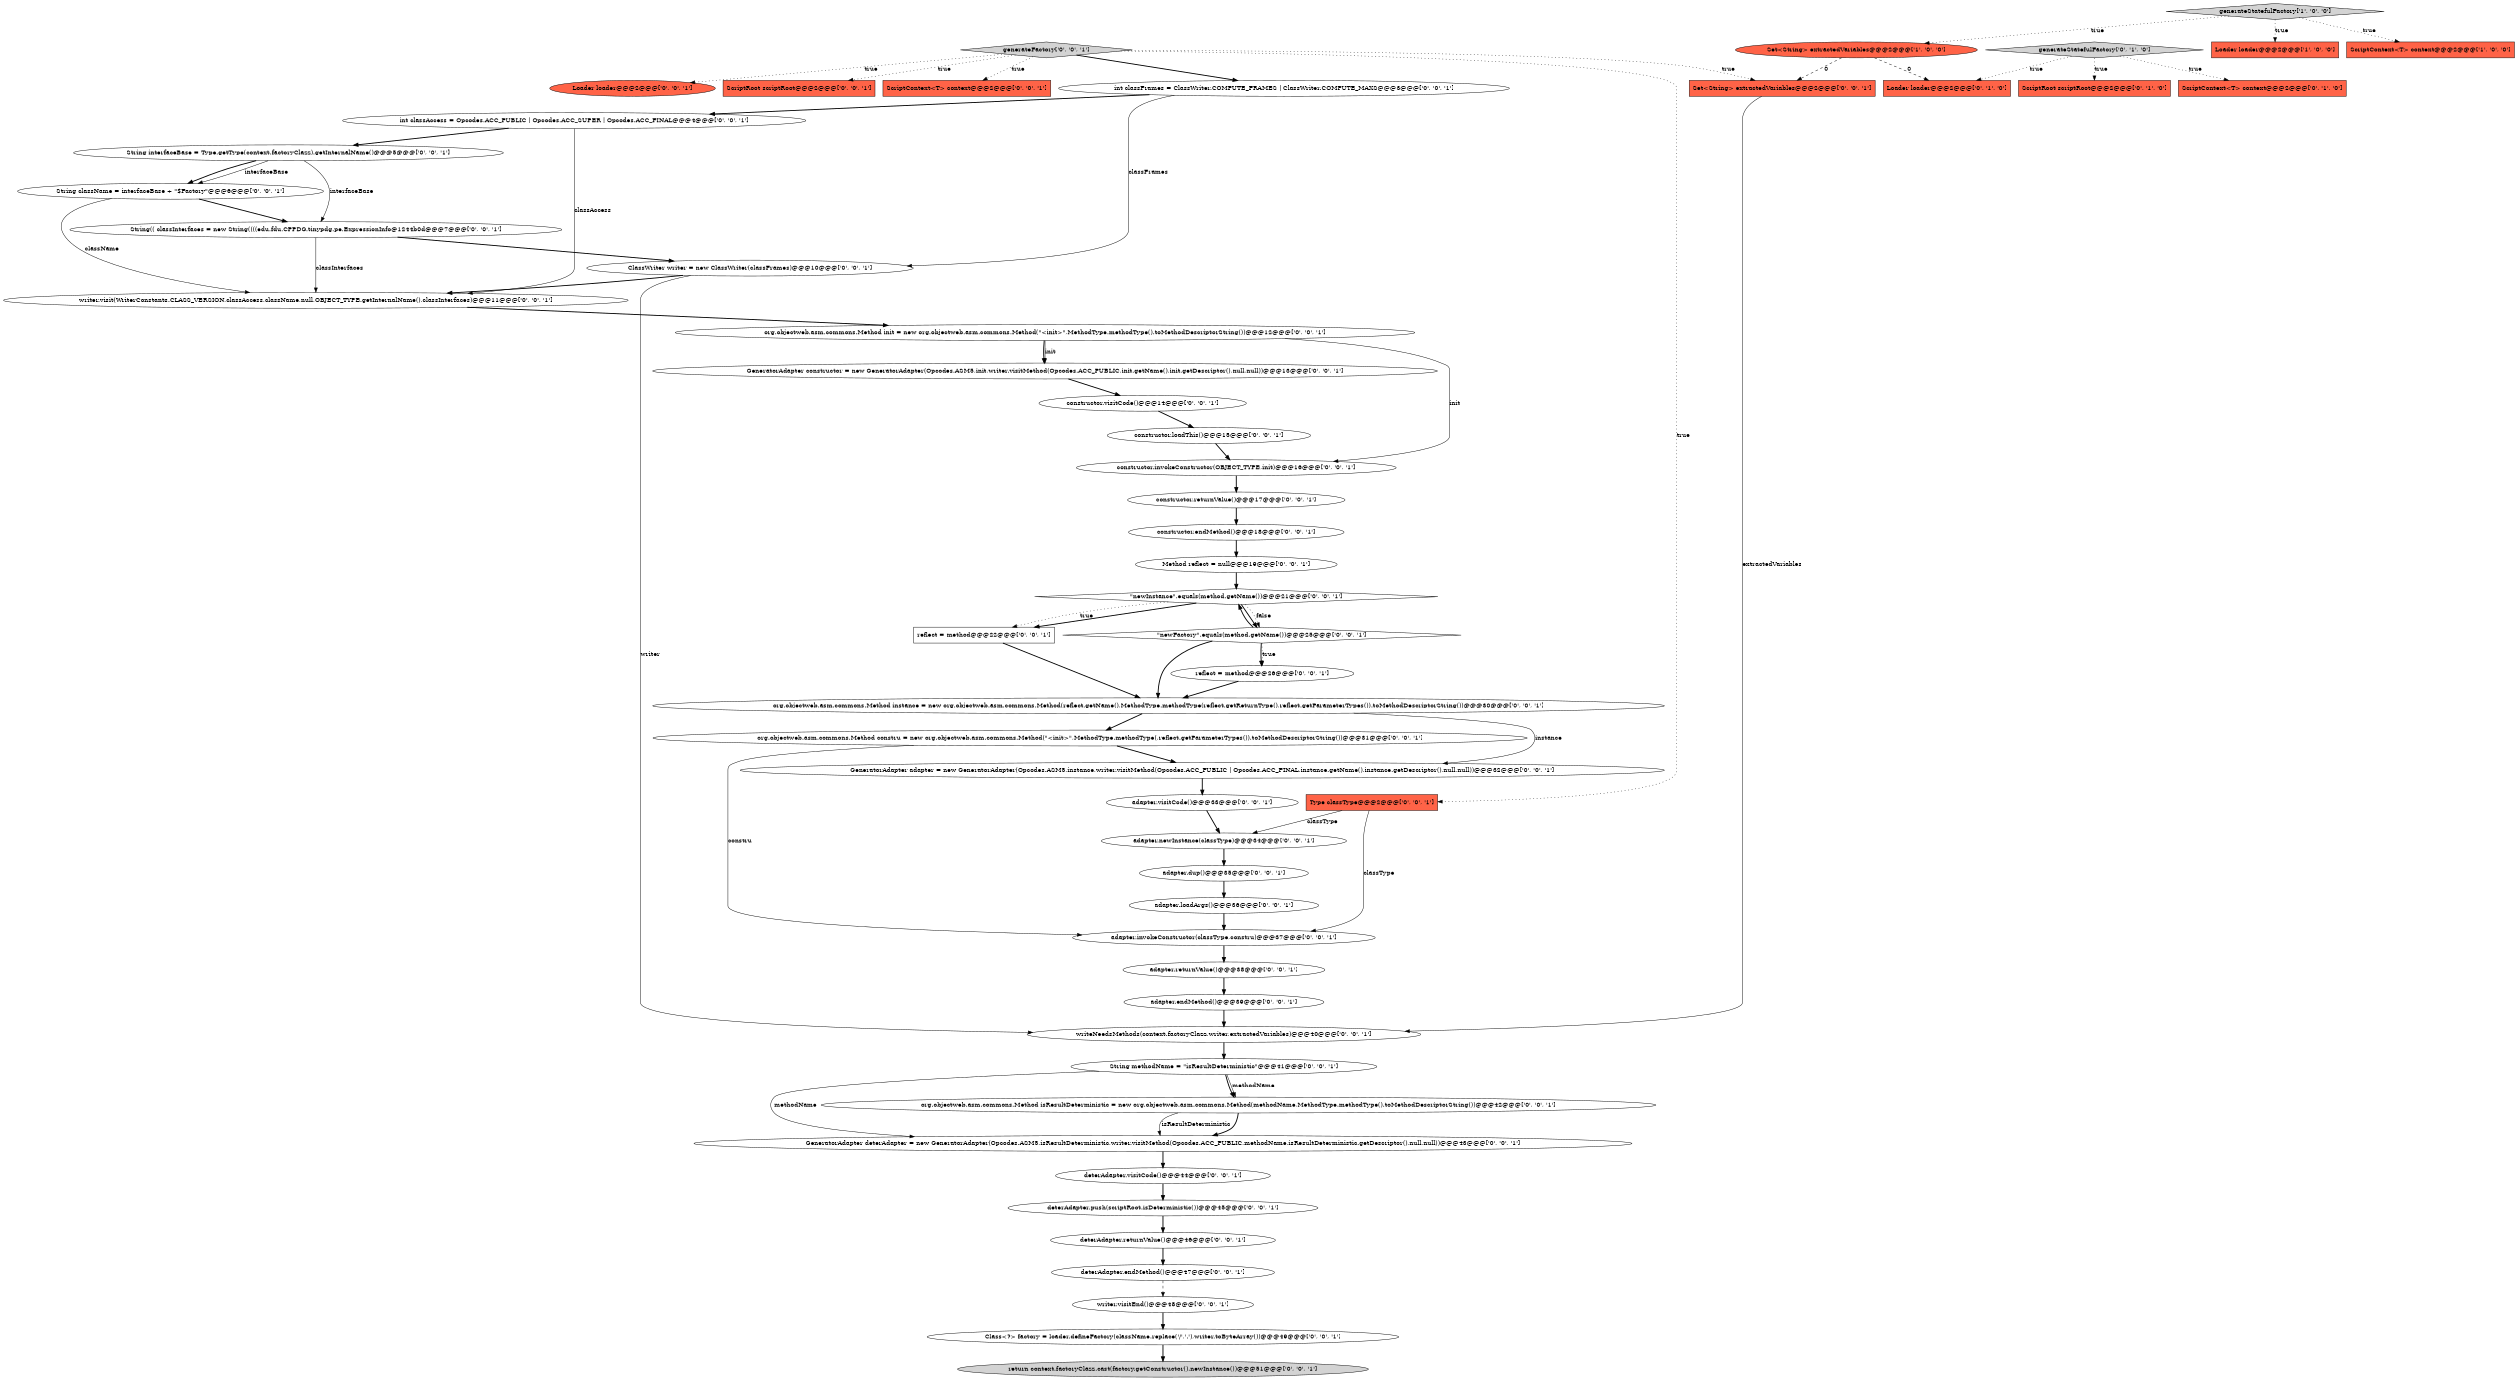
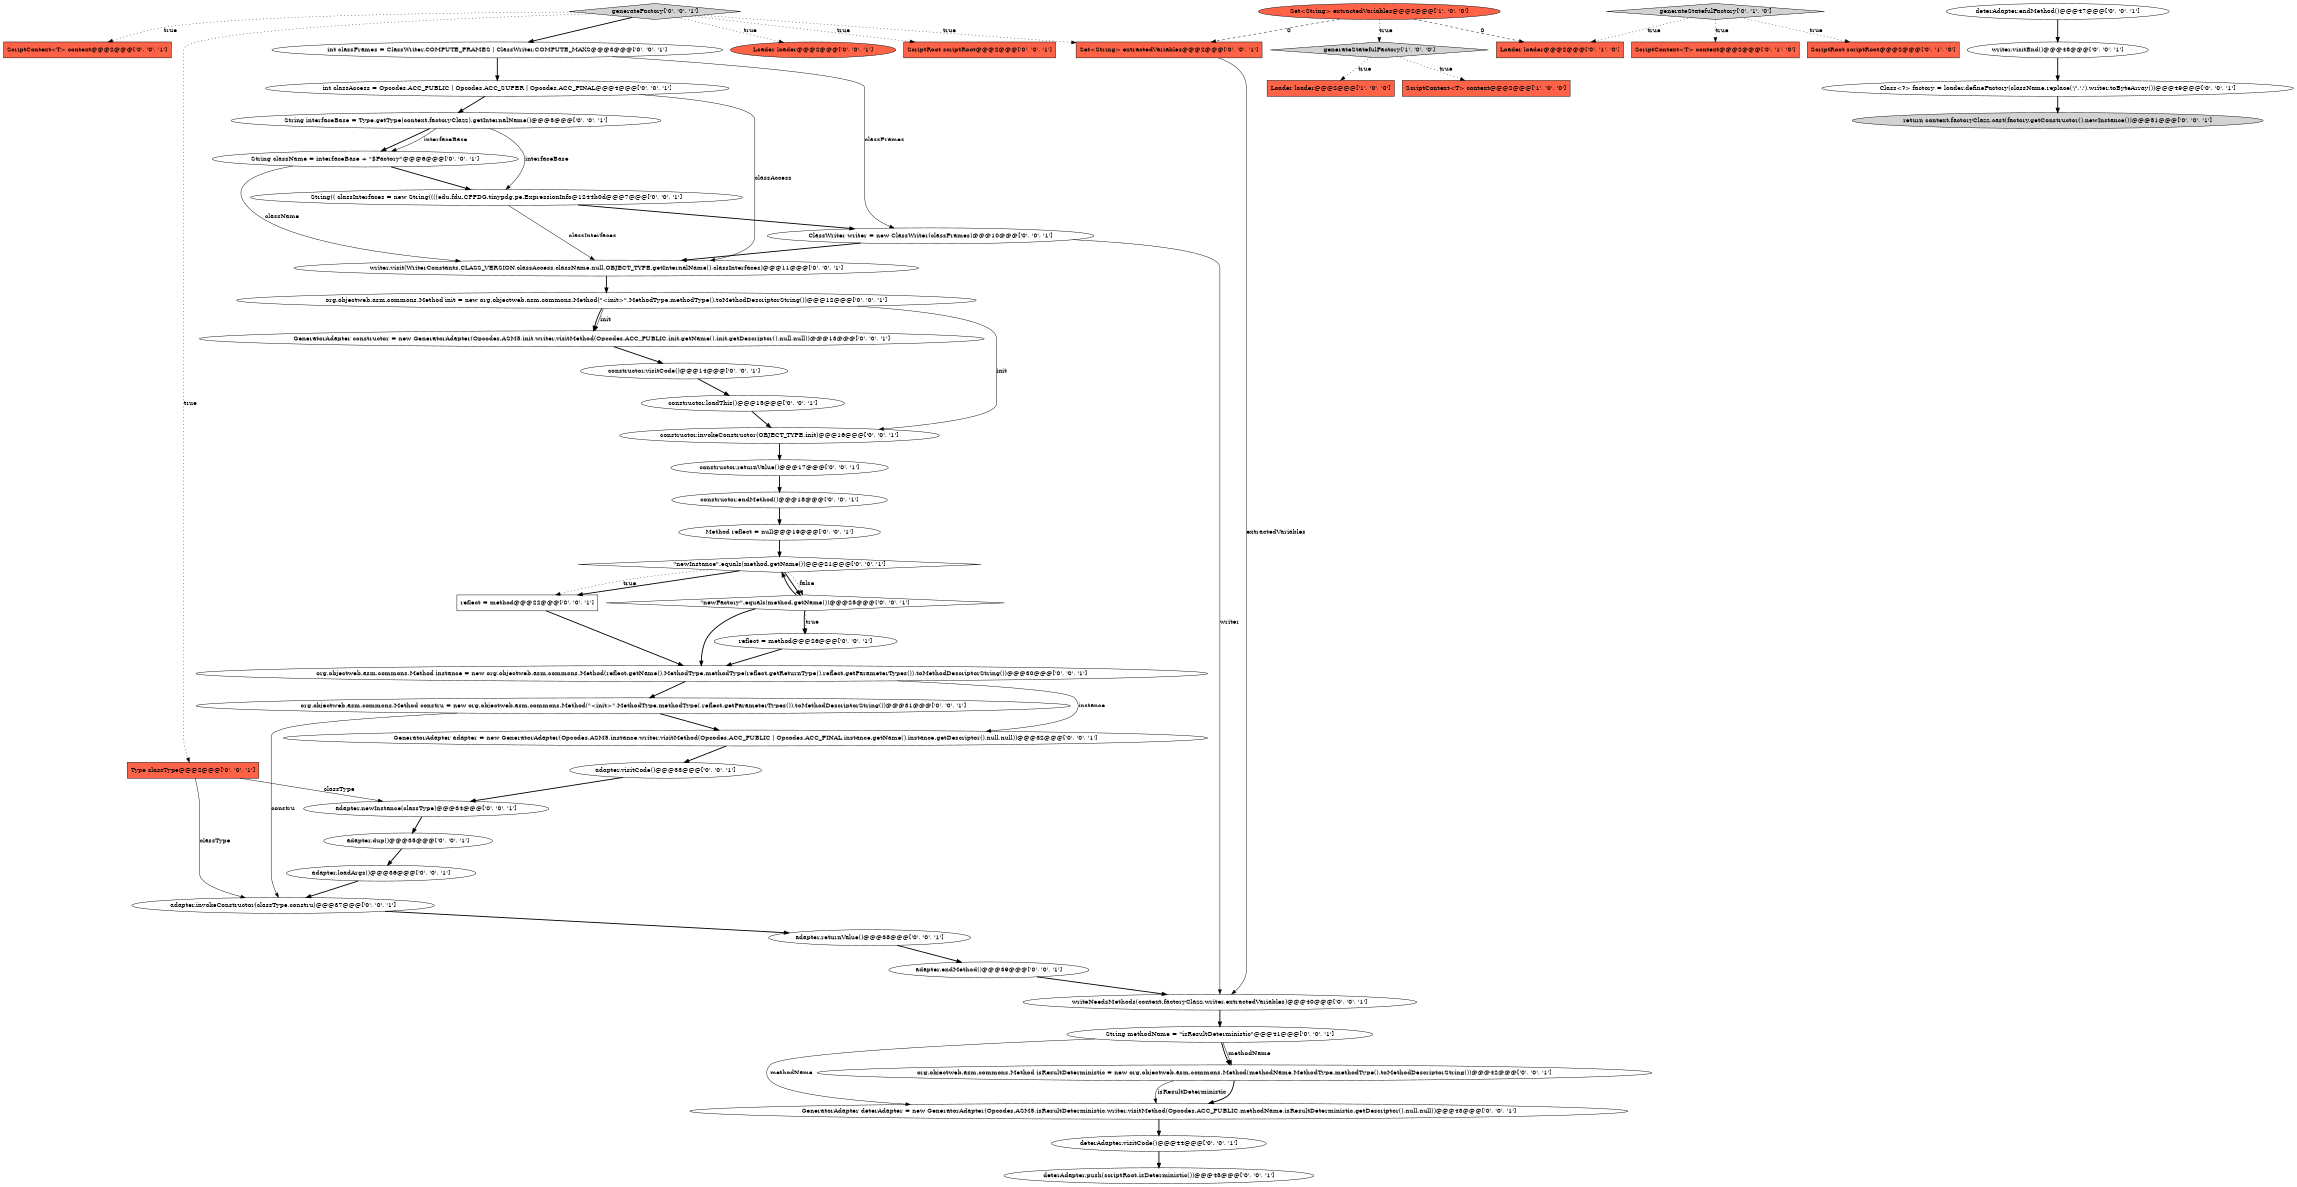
edge "generateStatefulFactory['1', '0', '0']" -> "Set<String> extractedVariables@@@2@@@['1', '0', '0']": reversed
node "deterAdapter.returnValue()@@@46@@@['0', '0', '1']": removed
edge "deterAdapter.endMethod()@@@47@@@['0', '0', '1']" -> "writer.visitEnd()@@@48@@@['0', '0', '1']": style dashed -> bold
